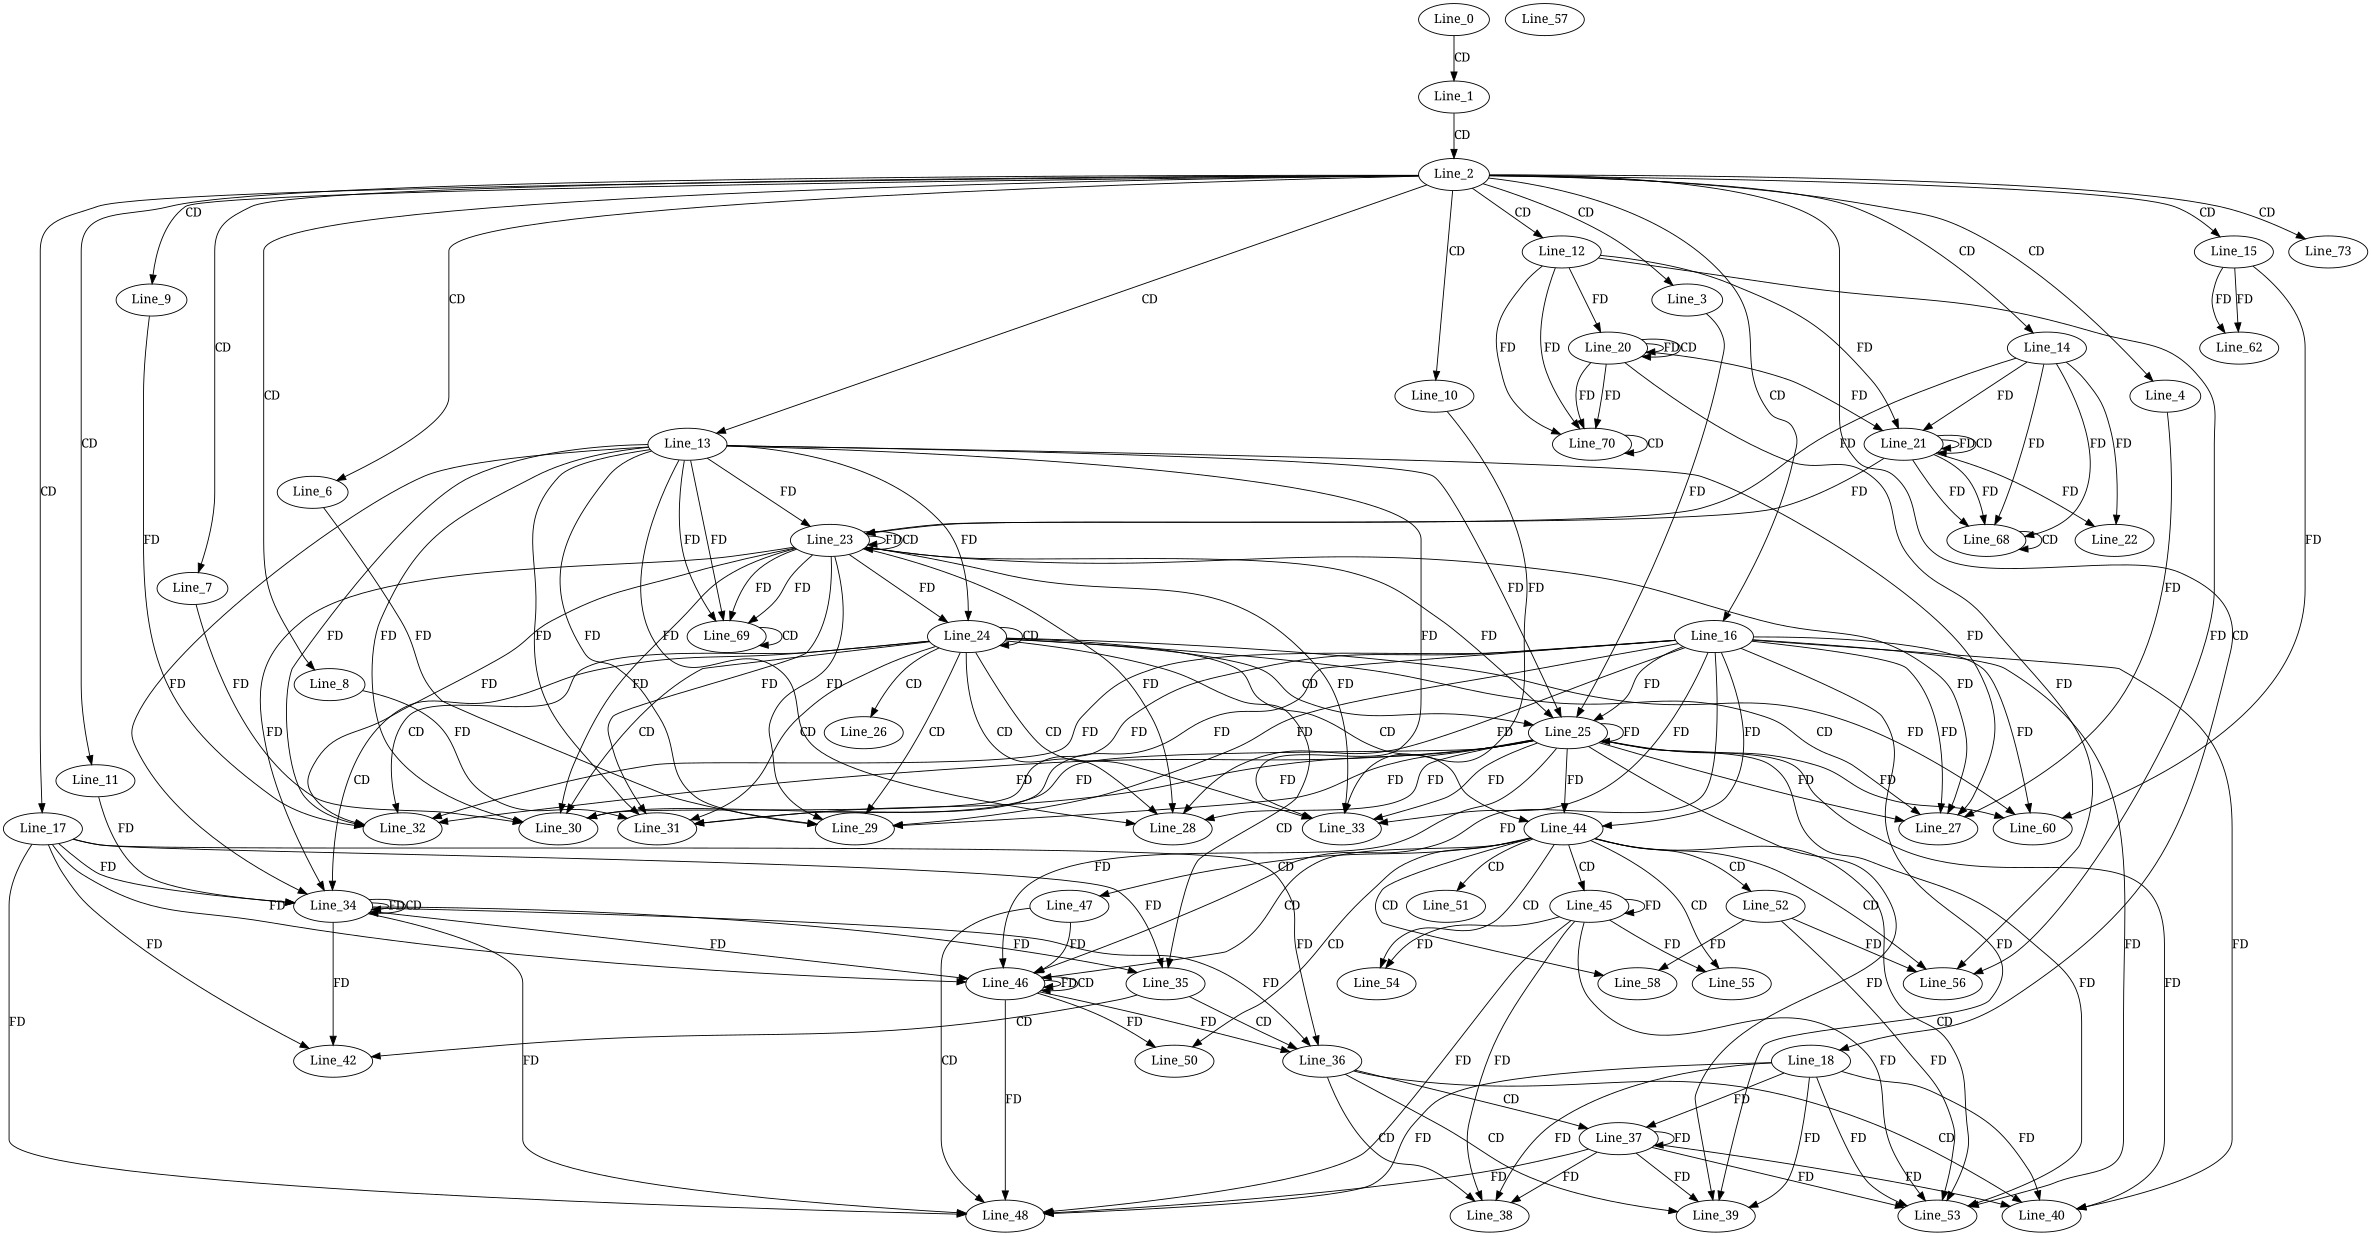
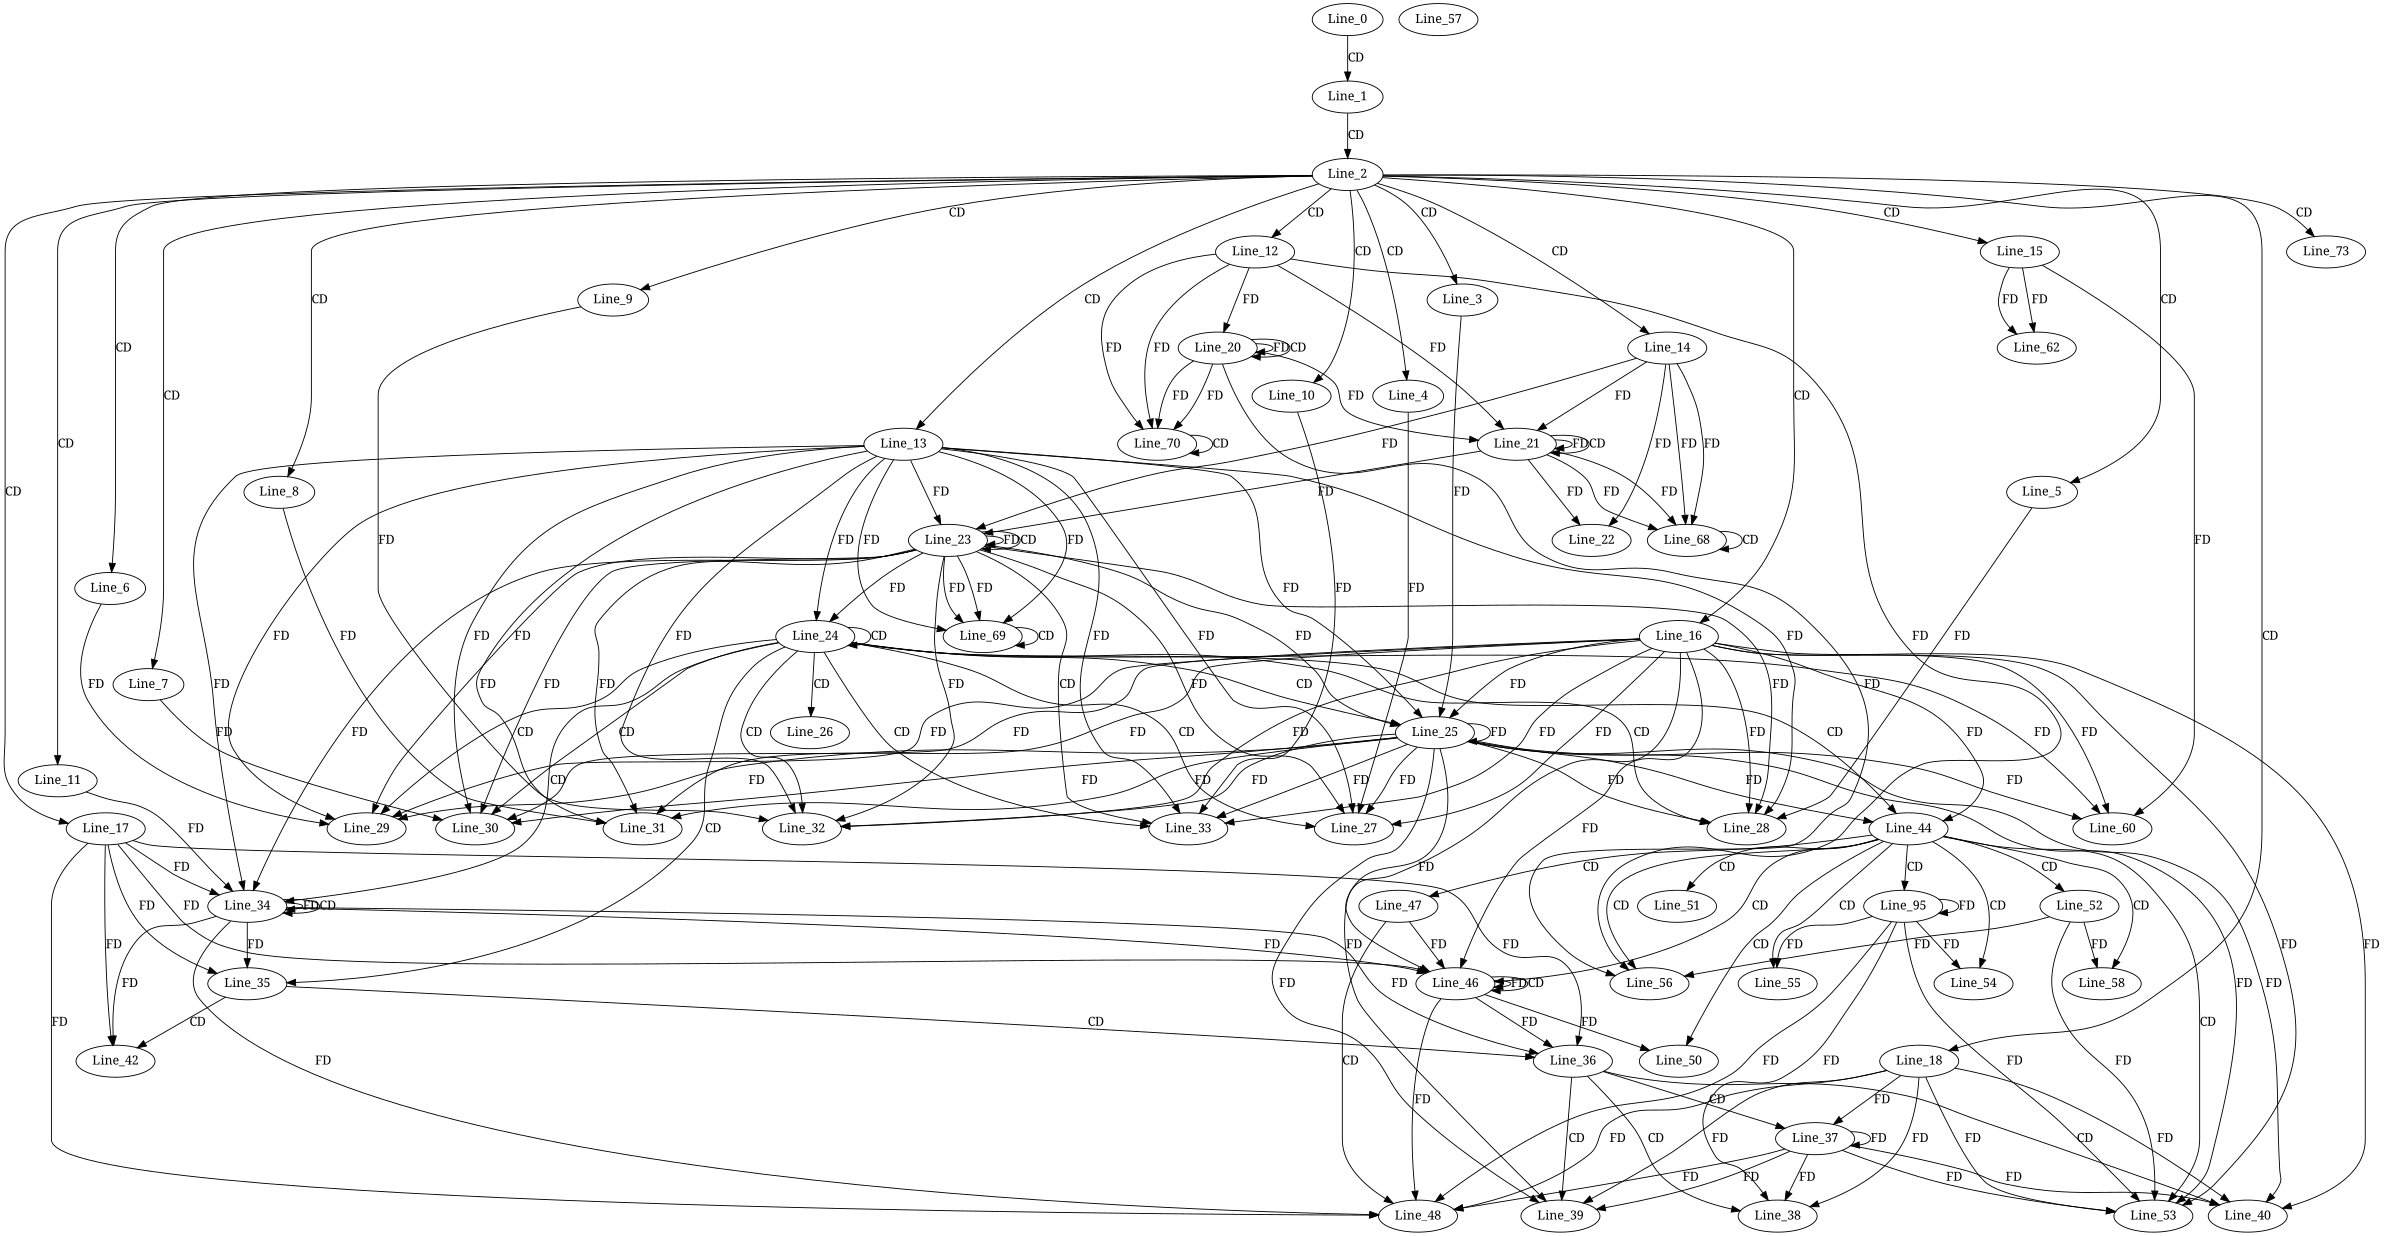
node "Line_5": added
edge "Line_23" -> "Line_33": label "FD" -> "CD"
edge "Line_24" -> "Line_31": removed, label "CD"
node "Line_45": label "Line_45" -> "Line_95"
